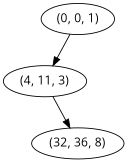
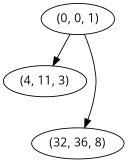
edge "(4, 11, 3)" -> "(32, 36, 8)": now "(0, 0, 1)" -> "(32, 36, 8)"
